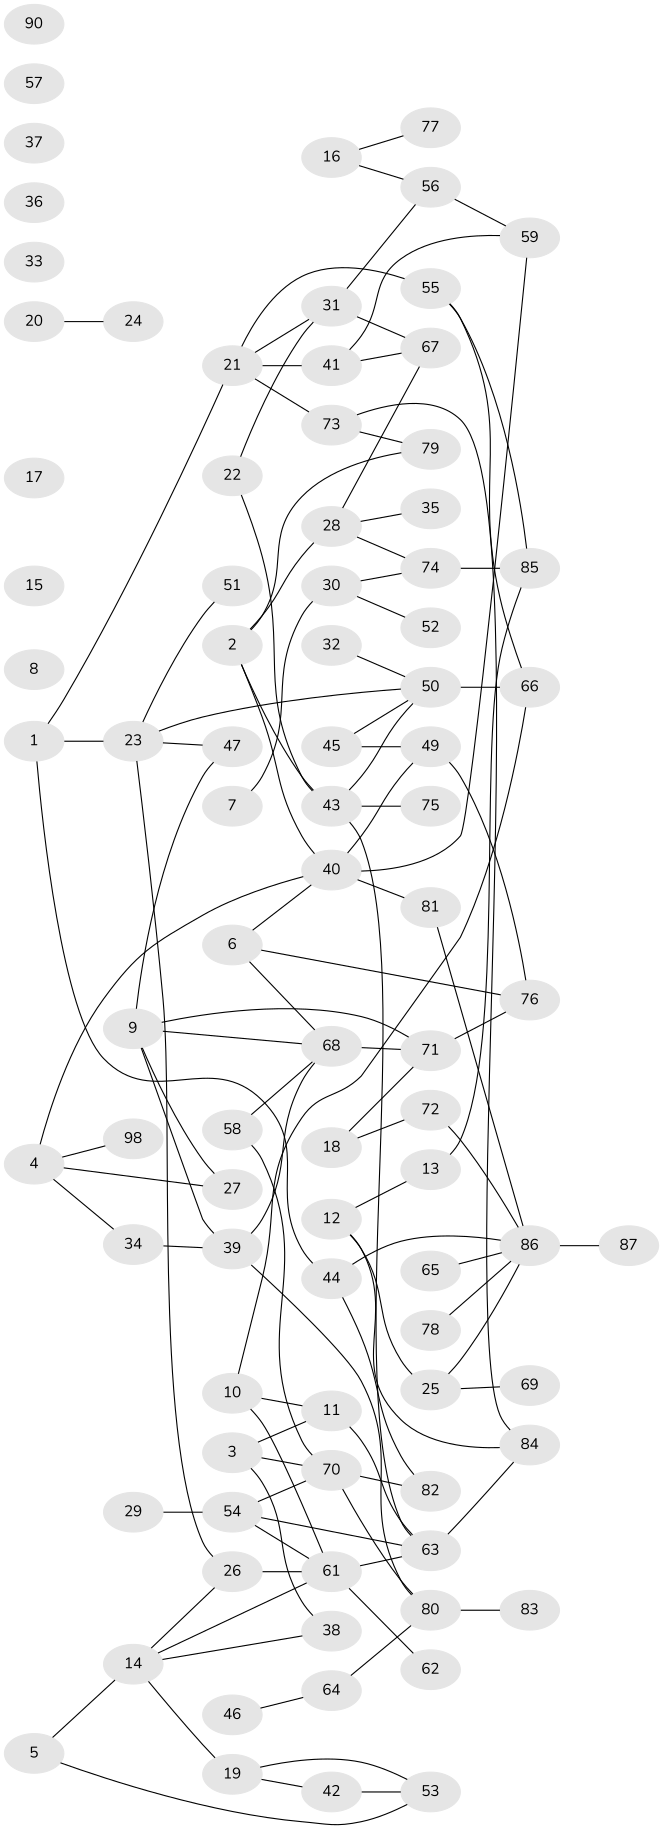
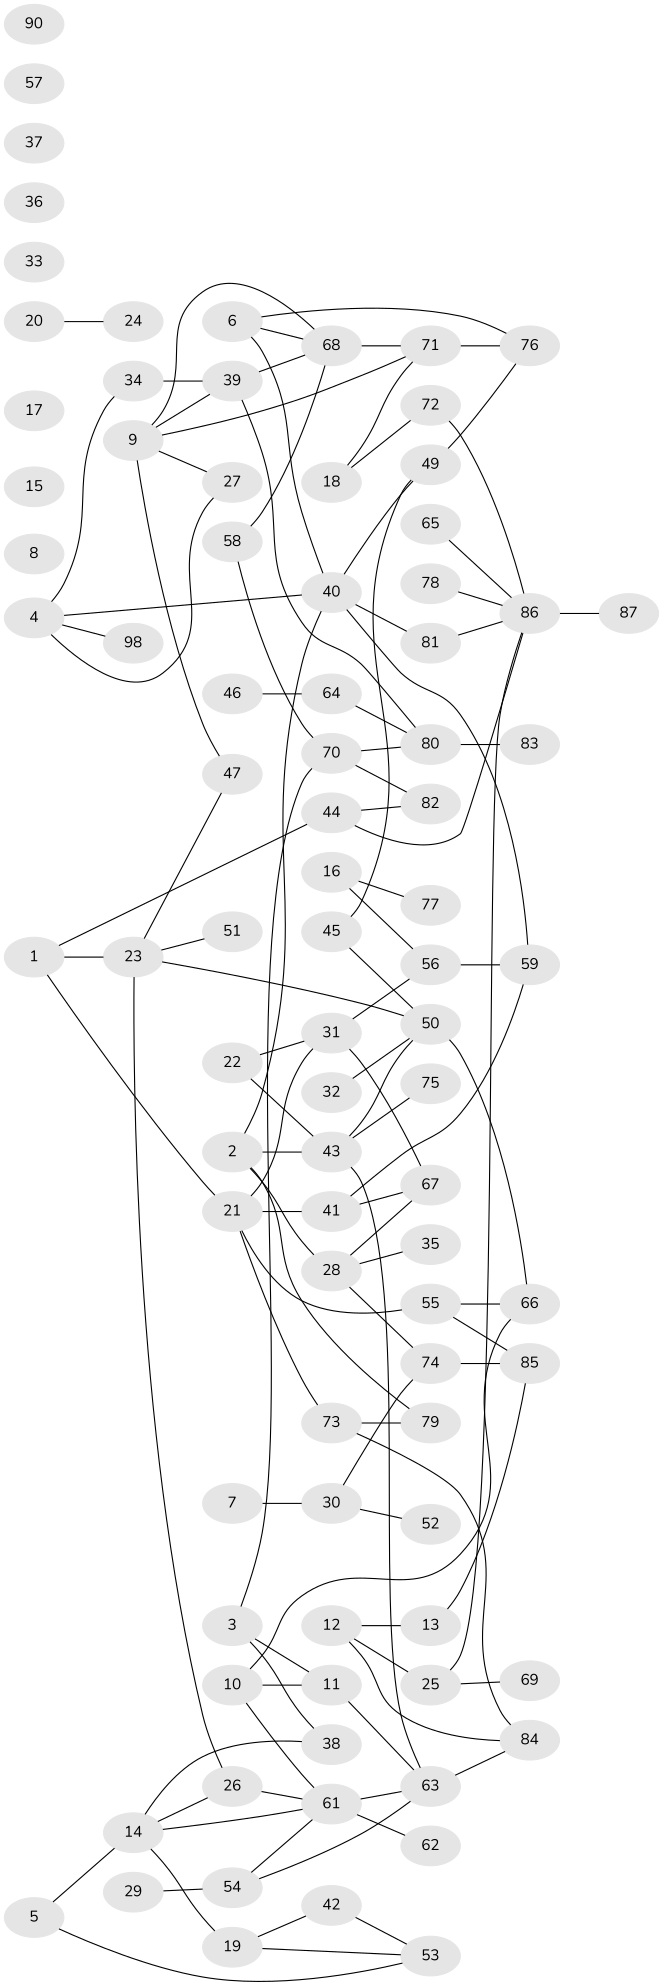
edge "70" -- "54": removed
